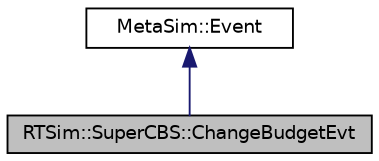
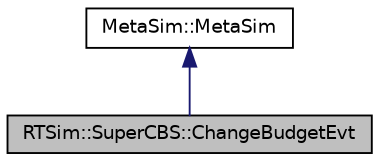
node "MetaSim::Event": label "MetaSim::Event" -> "MetaSim::MetaSim"
